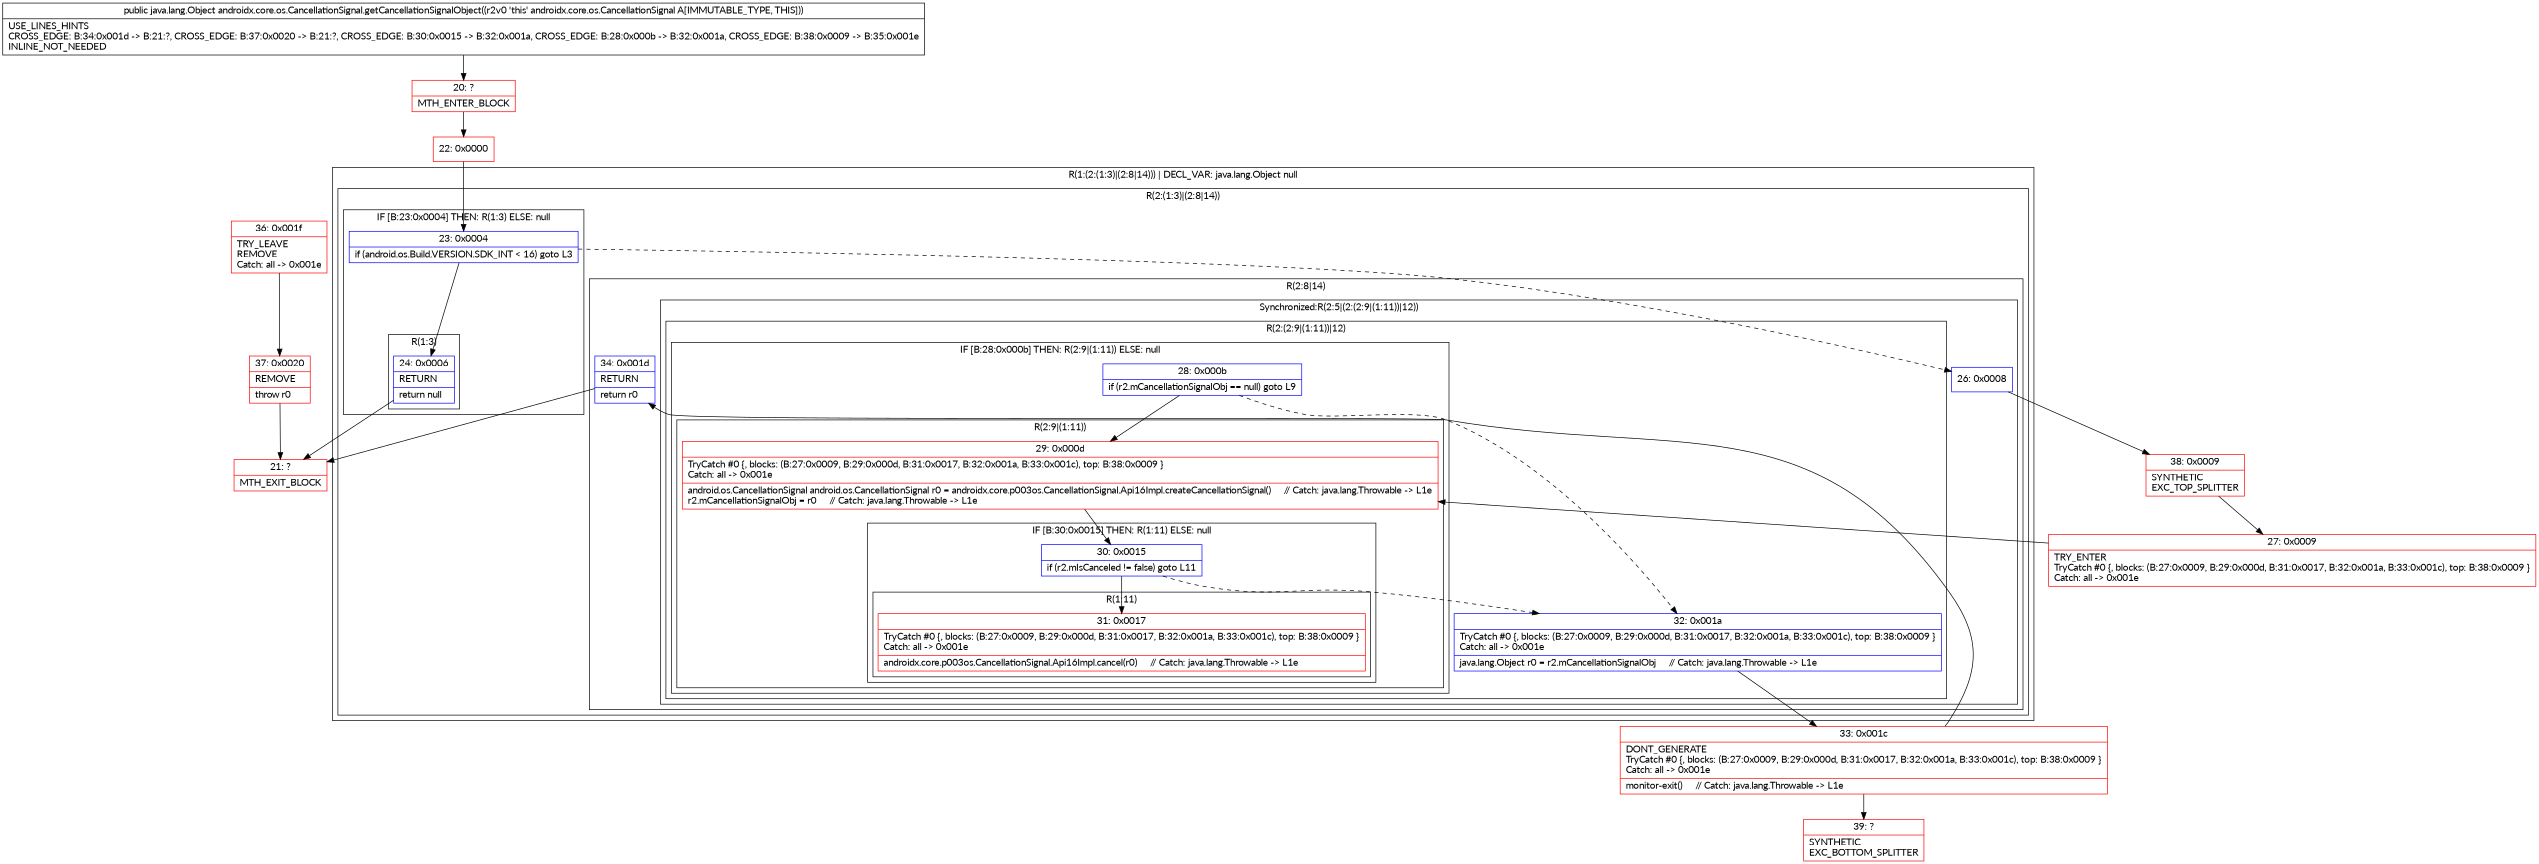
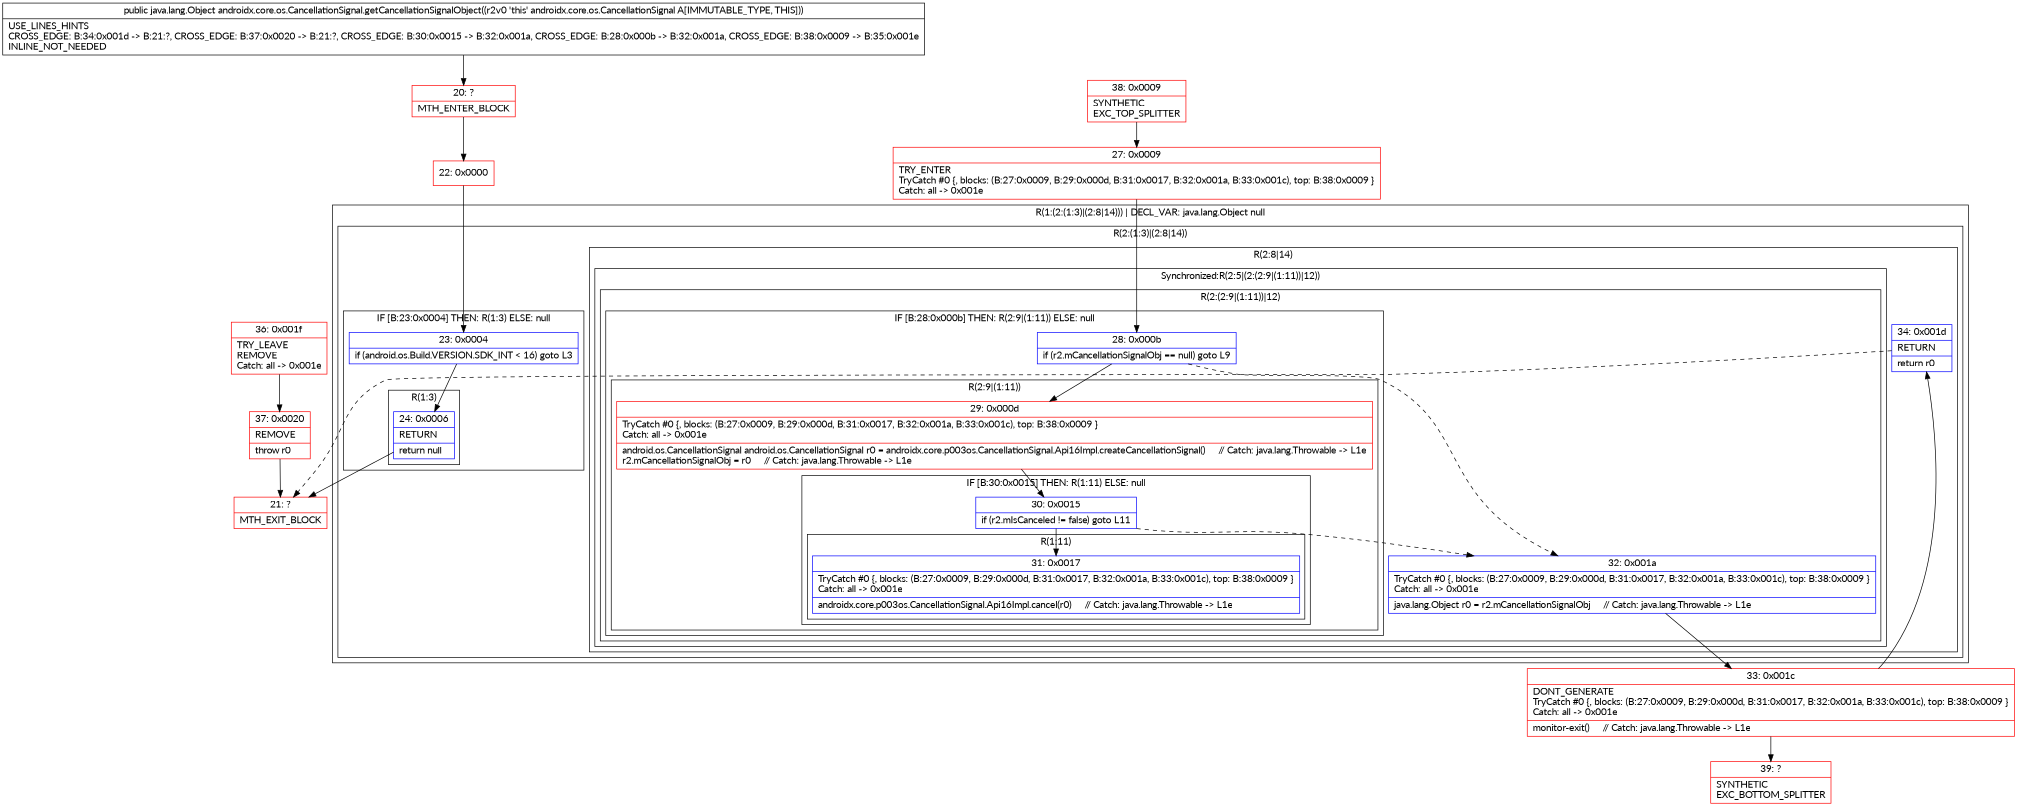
node "26: 0x0008": removed
edge "34: 0x001d" -> "21: ?": style solid -> dashed
edge "27: 0x0009" -> "29: 0x000d": now "27: 0x0009" -> "28: 0x000b"
node "31: 0x0017": color red -> blue
